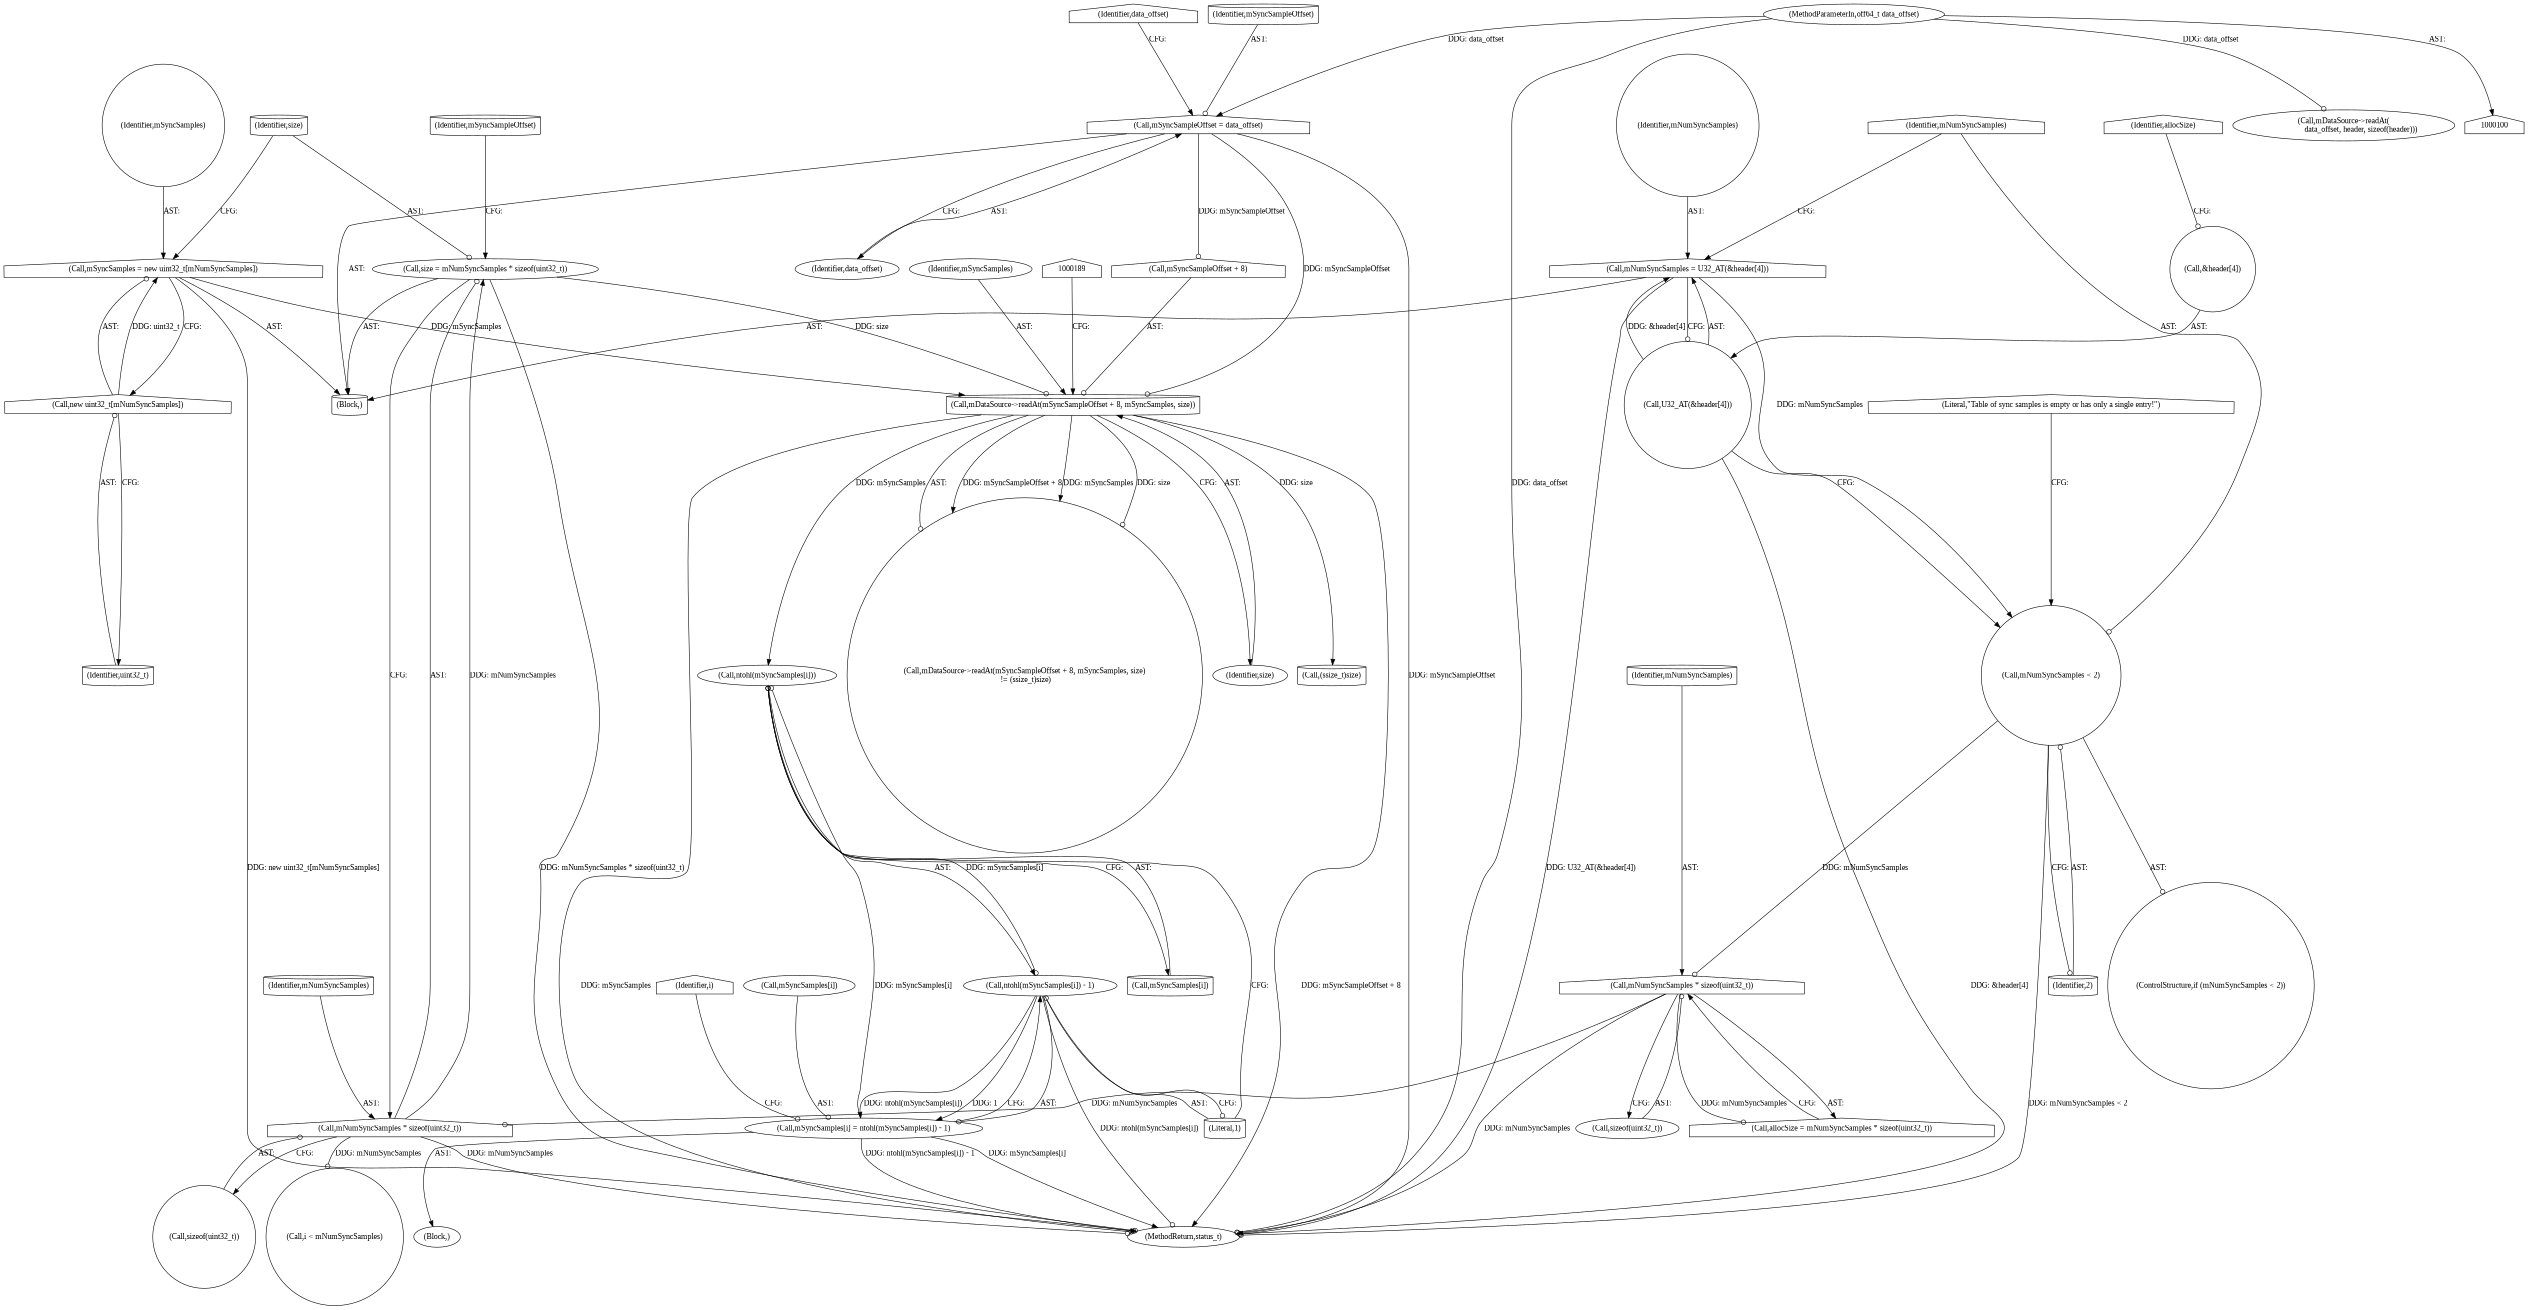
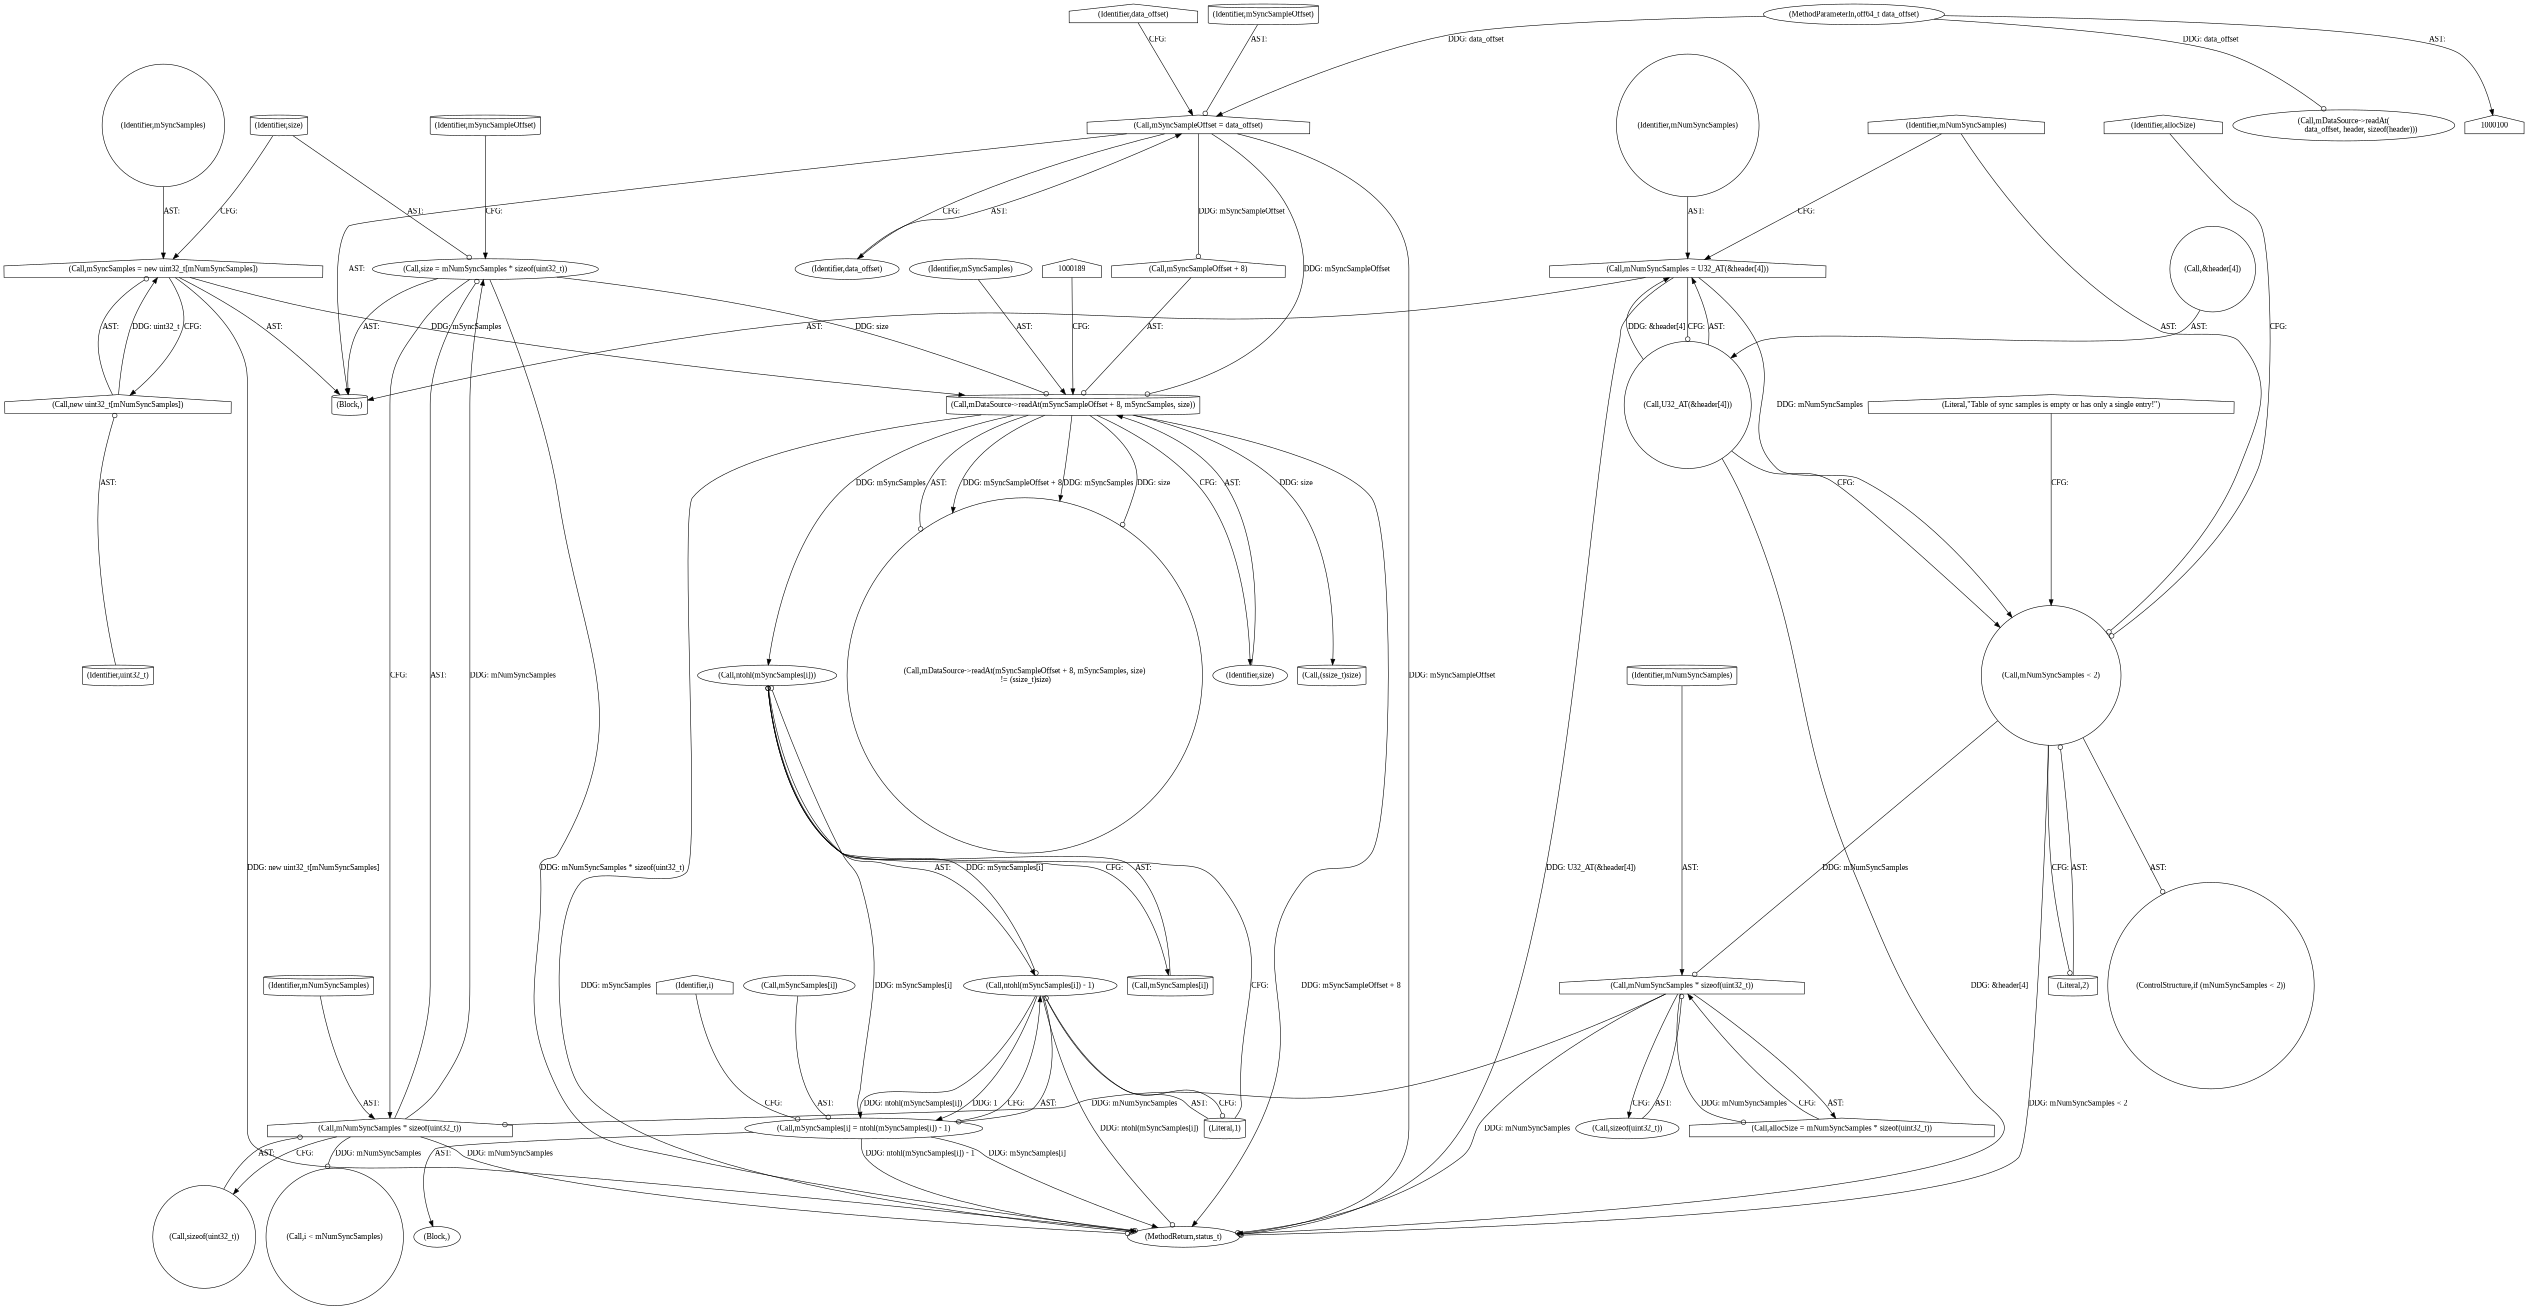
edge "(Identifier,allocSize)" -> "(Call,&header[4])": now "(Identifier,allocSize)" -> "(Call,mNumSyncSamples < 2)"
edge "(Call,new uint32_t[mNumSyncSamples])" -> "(Identifier,uint32_t)": removed, label "CFG:"
edge "(MethodParameterIn,off64_t data_offset)" -> "(MethodReturn,status_t)": removed, label "DDG: data_offset"
node "(Identifier,2)": label "(Identifier,2)" -> "(Literal,2)"
